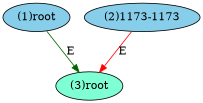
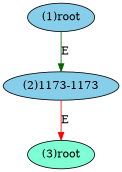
edge "(1)root" -> "(3)root": now "(1)root" -> "(2)1173-1173"
